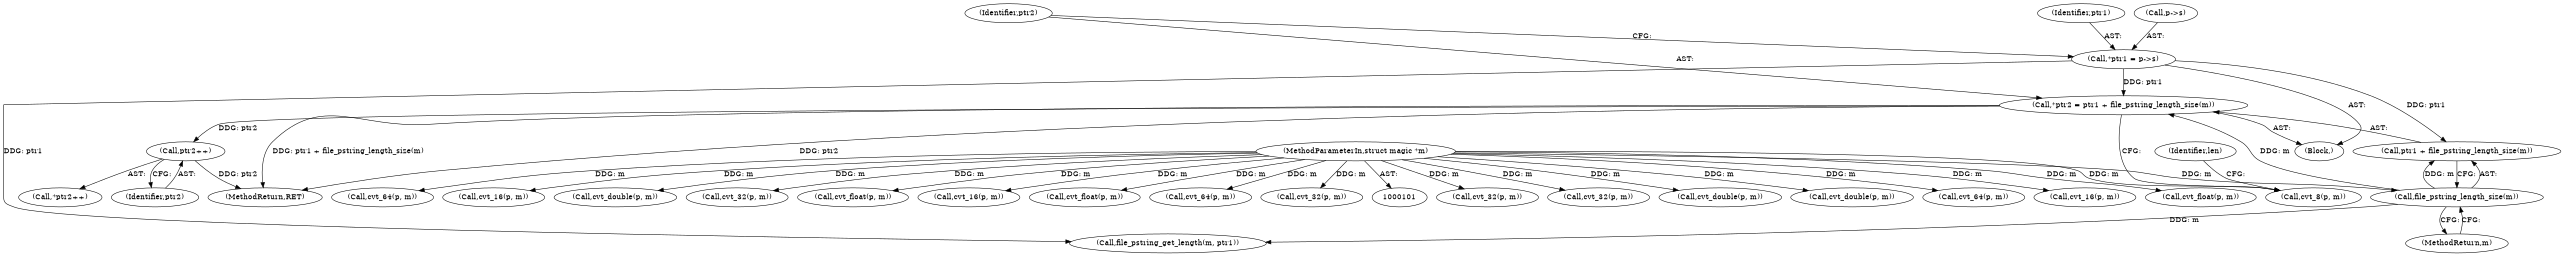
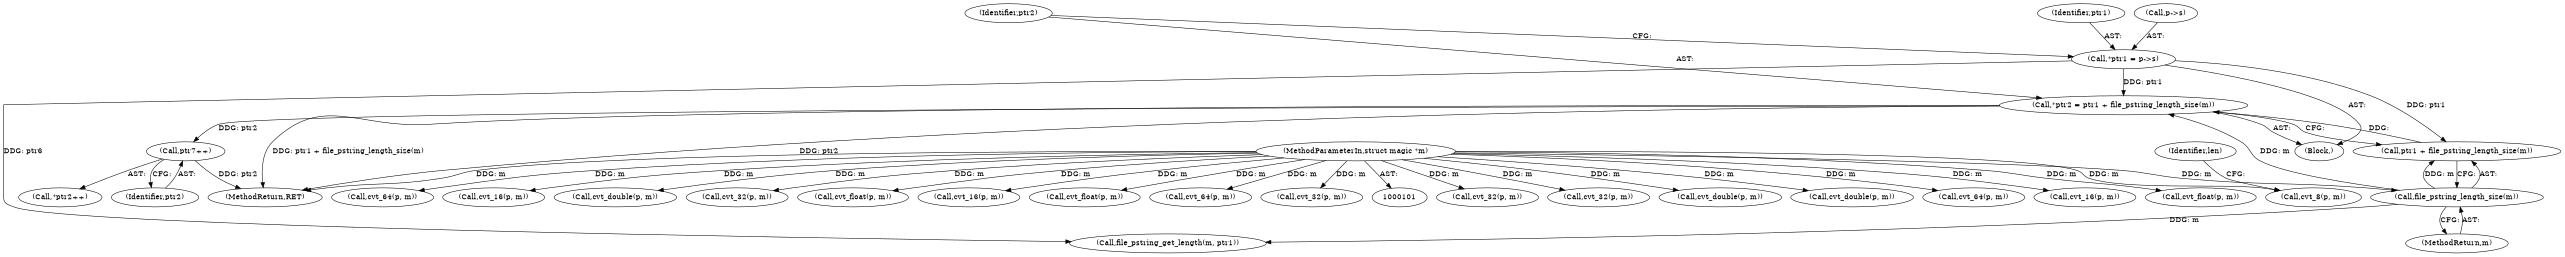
edge "(Call,ptr1 + file_pstring_length_size(m))" -> "(Call,*ptr2 = ptr1 + file_pstring_length_size(m))": label "AST: " -> "DDG: "
edge "(Call,*ptr1 = p->s)" -> "(Call,file_pstring_get_length(m, ptr1))": label "DDG: ptr1" -> "DDG: ptr6"
node "(Call,ptr2++)": label "(Call,ptr2++)" -> "(Call,ptr7++)"
edge "(MethodParameterIn,struct magic *m)" -> "(MethodReturn,RET)": added, label "DDG: m"
edge "(Call,*ptr2 = ptr1 + file_pstring_length_size(m))" -> "(Call,cvt_8(p, m))": now "(Call,*ptr2 = ptr1 + file_pstring_length_size(m))" -> "(Call,ptr1 + file_pstring_length_size(m))"
edge "(MethodReturn,m)" -> "(Call,file_pstring_length_size(m))": label "CFG: " -> "AST: "
